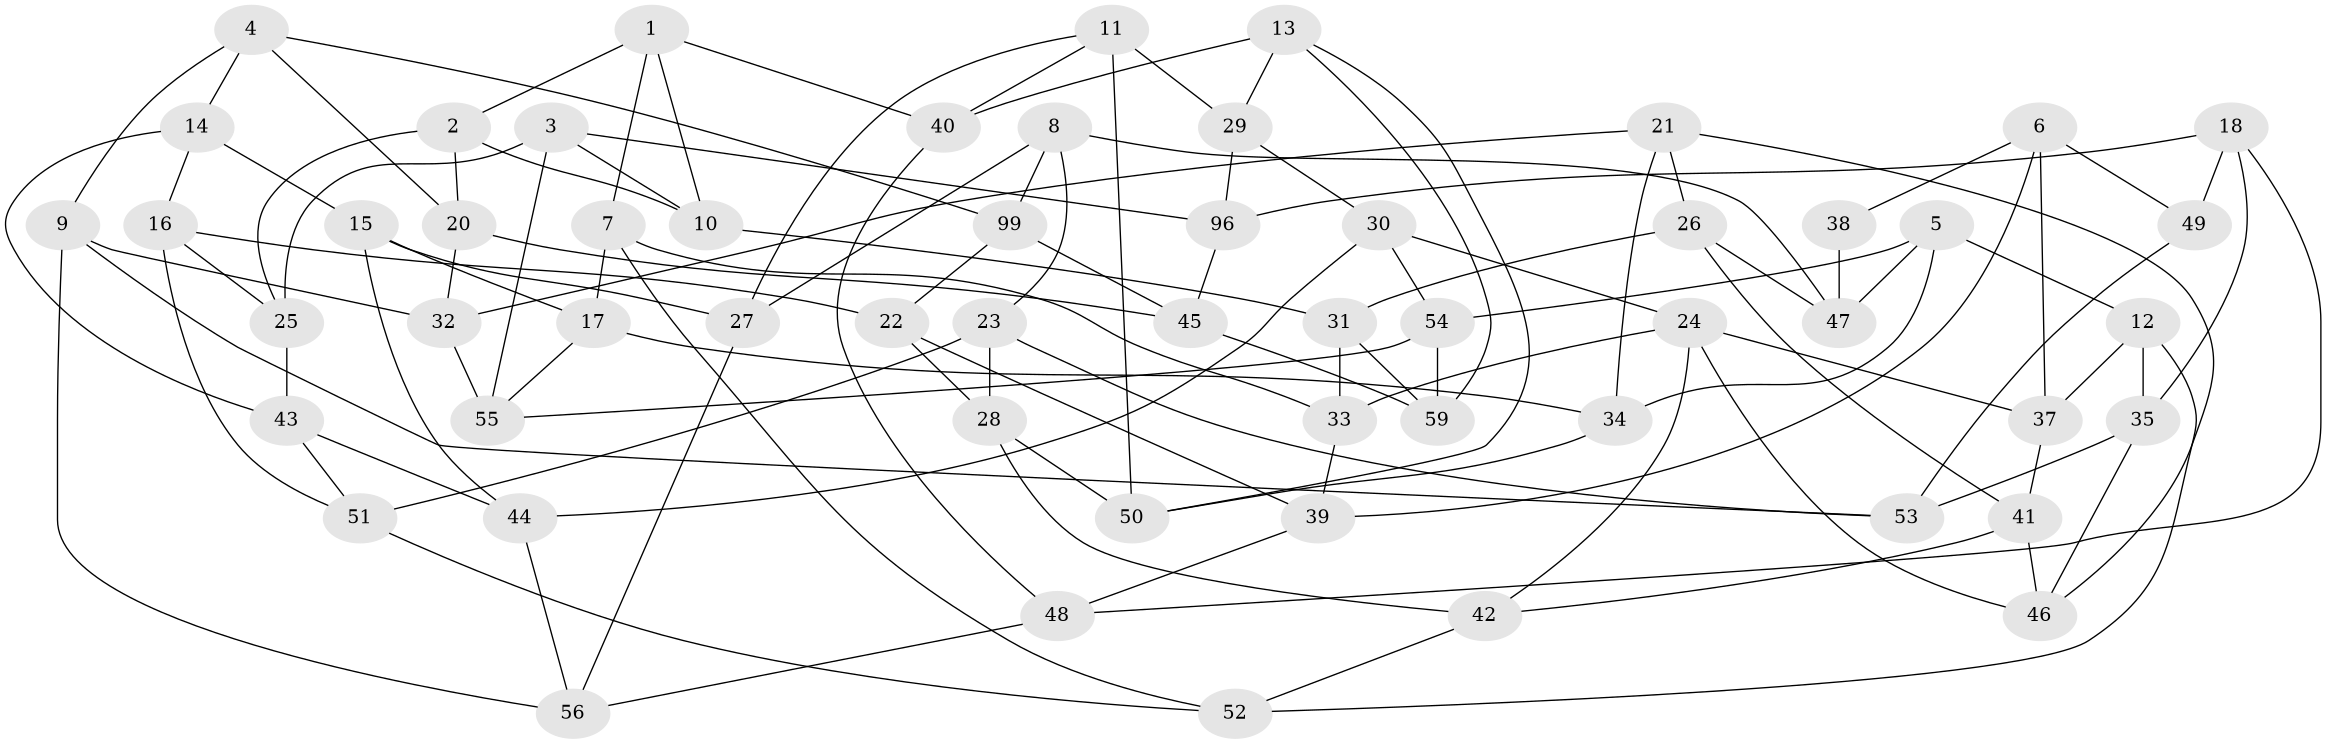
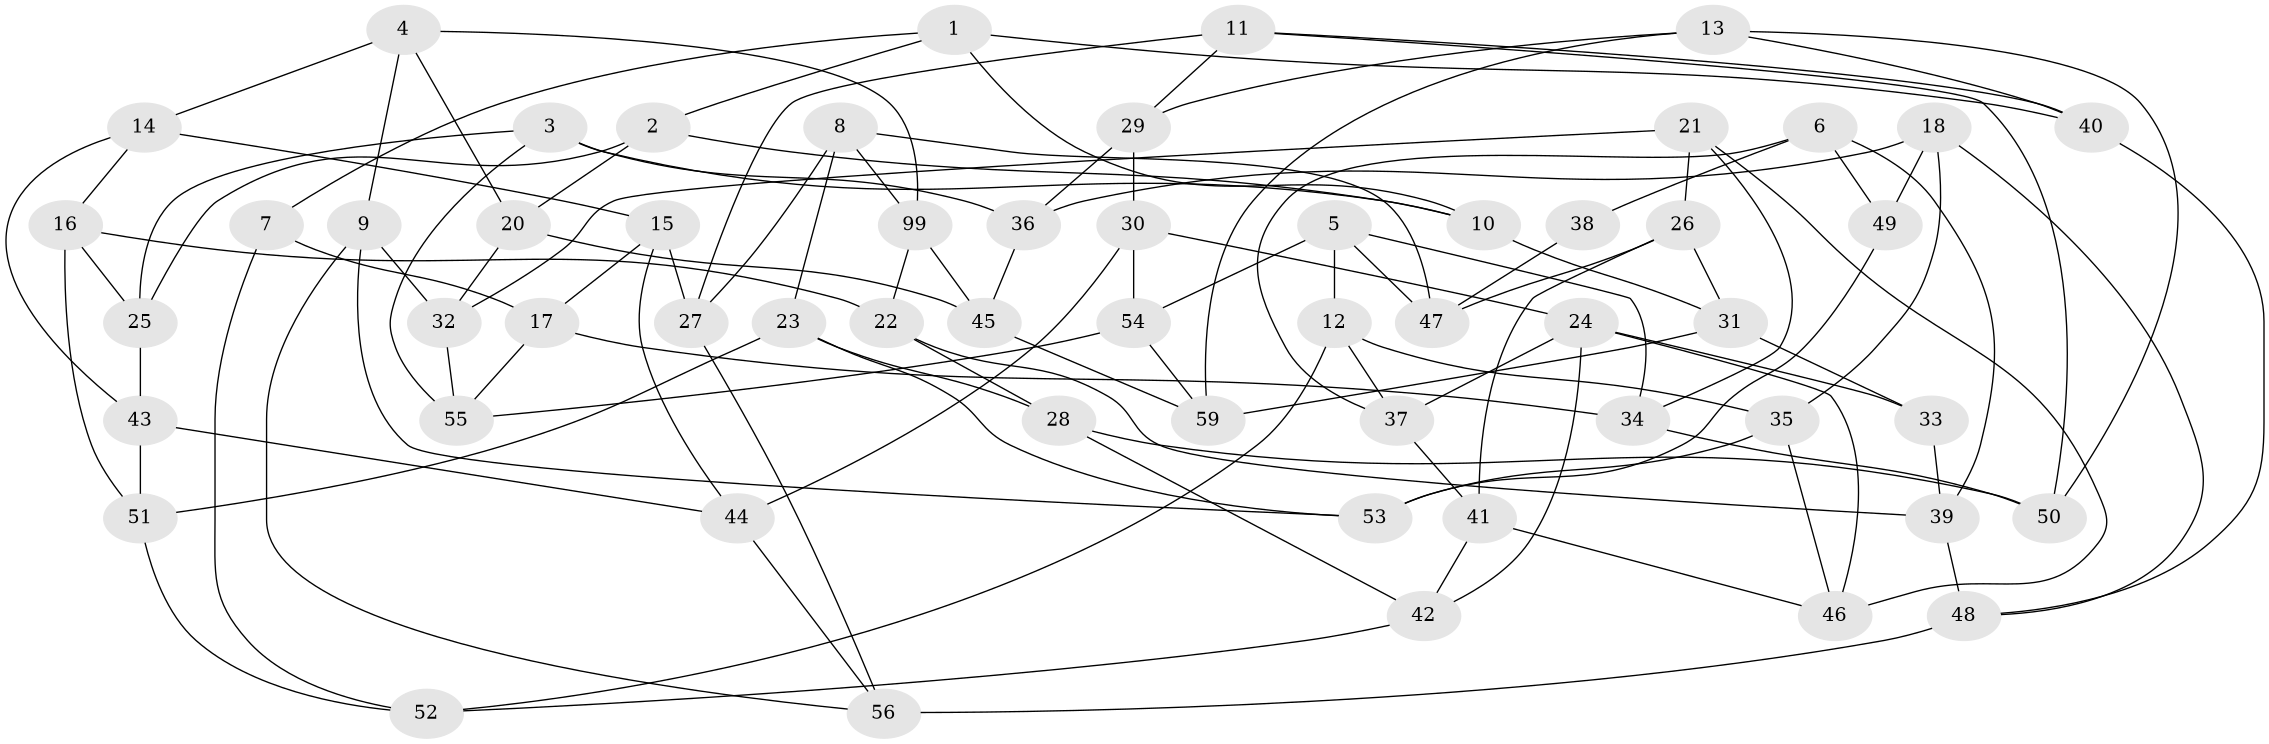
node "96": label "96" -> "36"
edge "7" -- "33": removed
